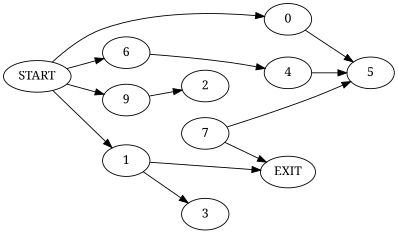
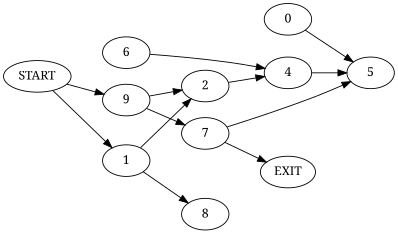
edge "START" -> "0": removed
edge "START" -> "6": removed
edge "2" -> "4": added
edge "9" -> "7": added
edge "1" -> "EXIT": now "1" -> "2"
node "3": label "3" -> "8"
